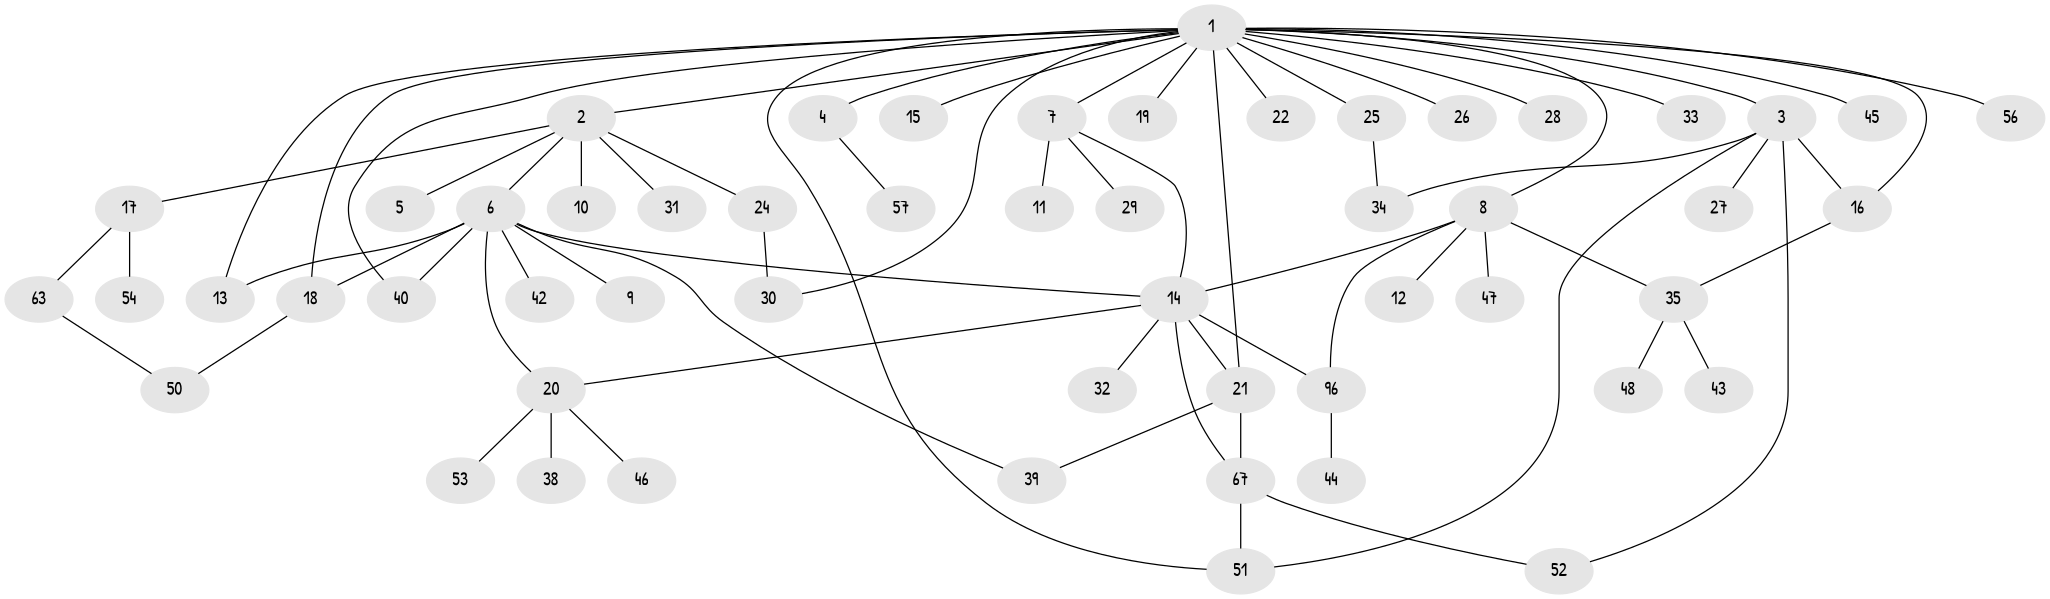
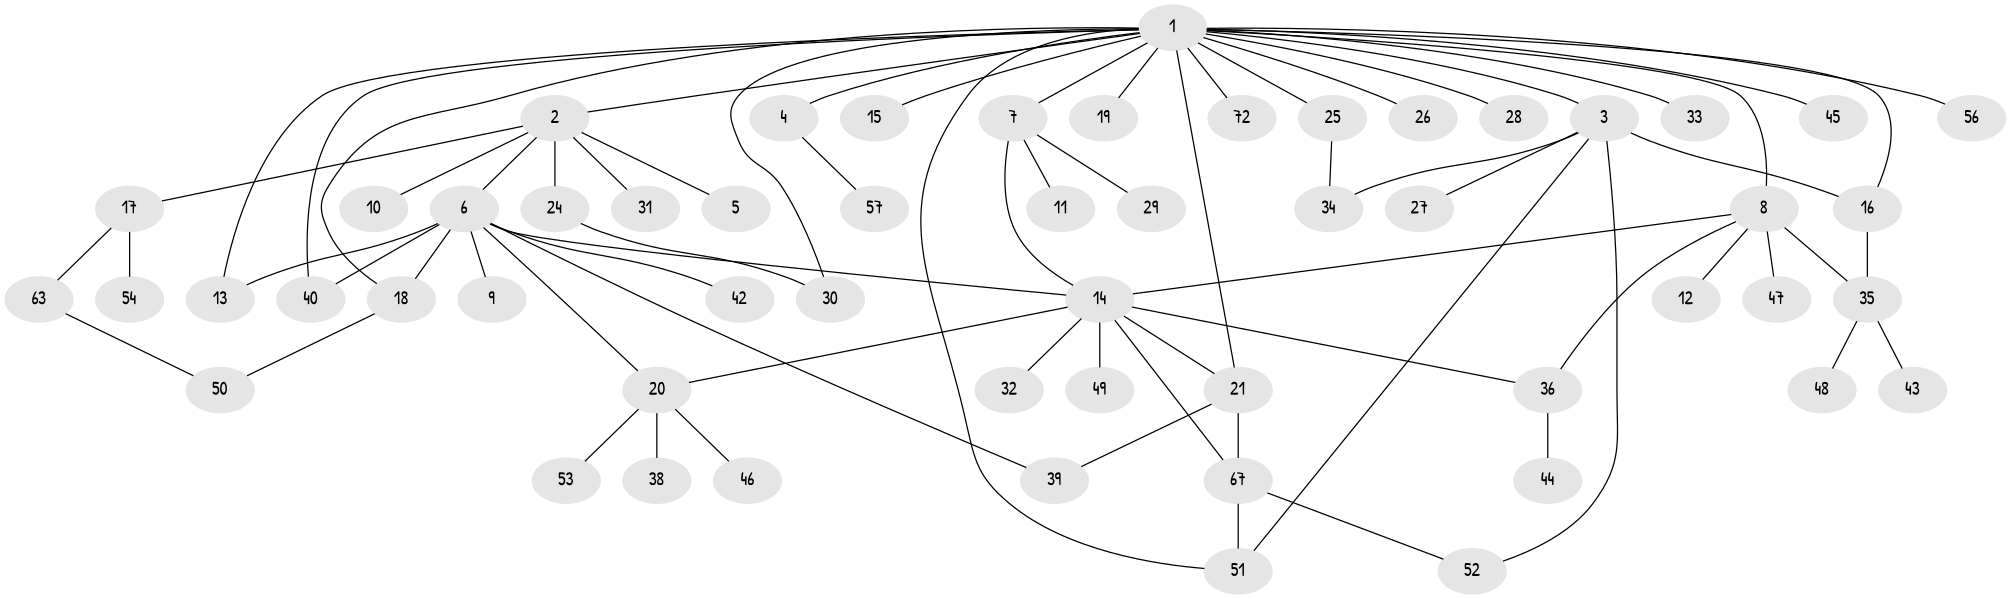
node "22": label "22" -> "72"
node "49": added
node "96": label "96" -> "36"
